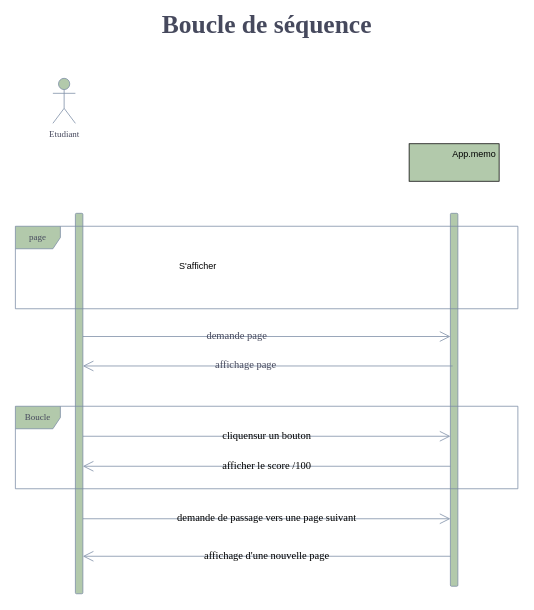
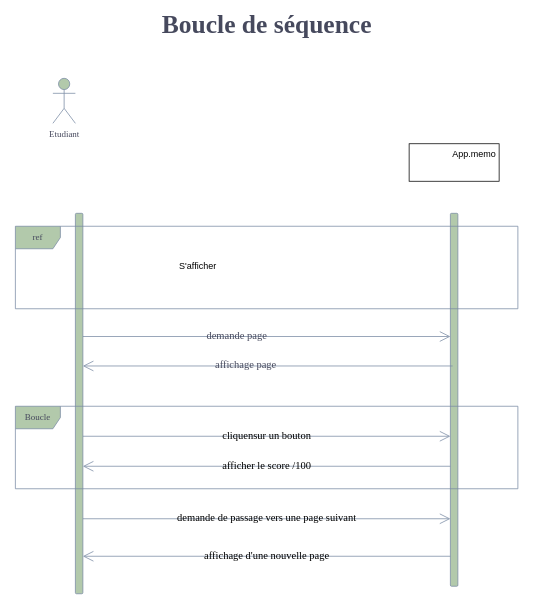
node "App.memo": fillcolor #b2c9ab -> #ffffff
node "page": label "page" -> "ref"
